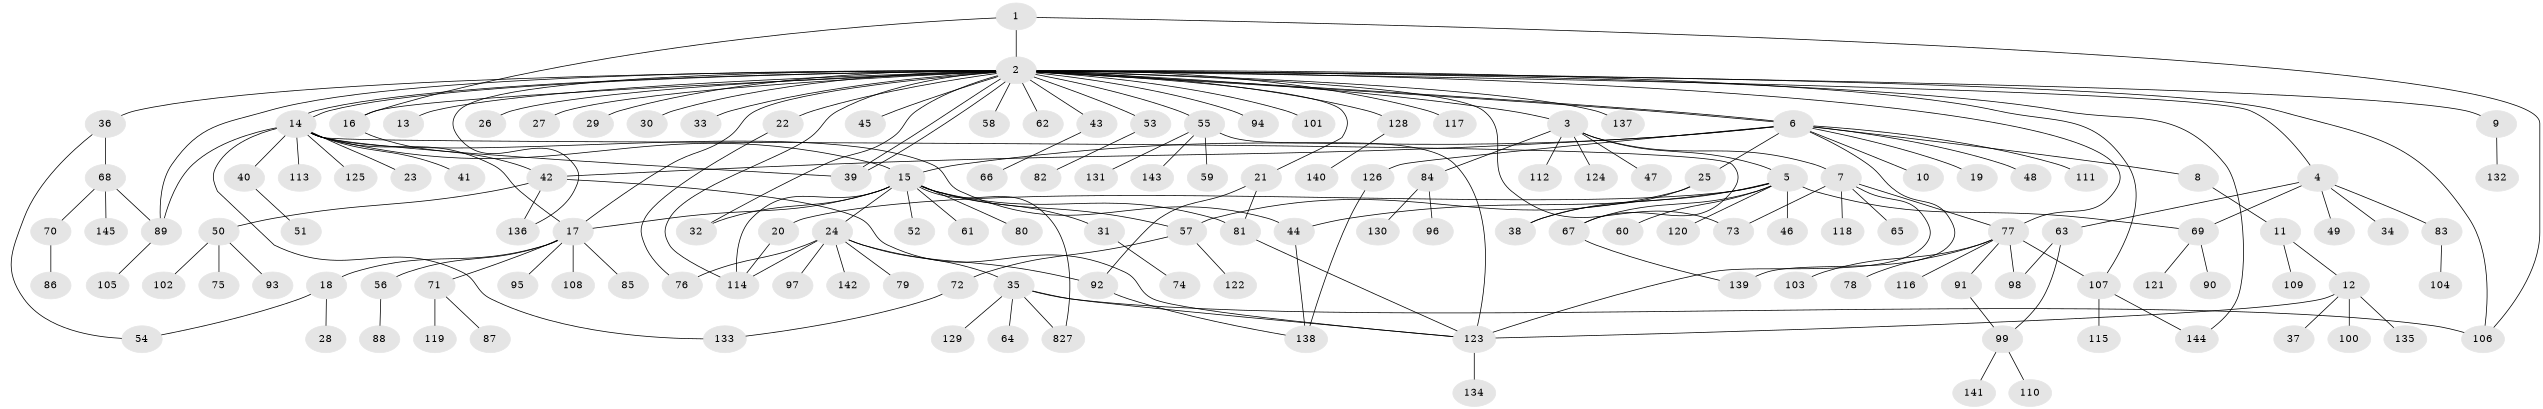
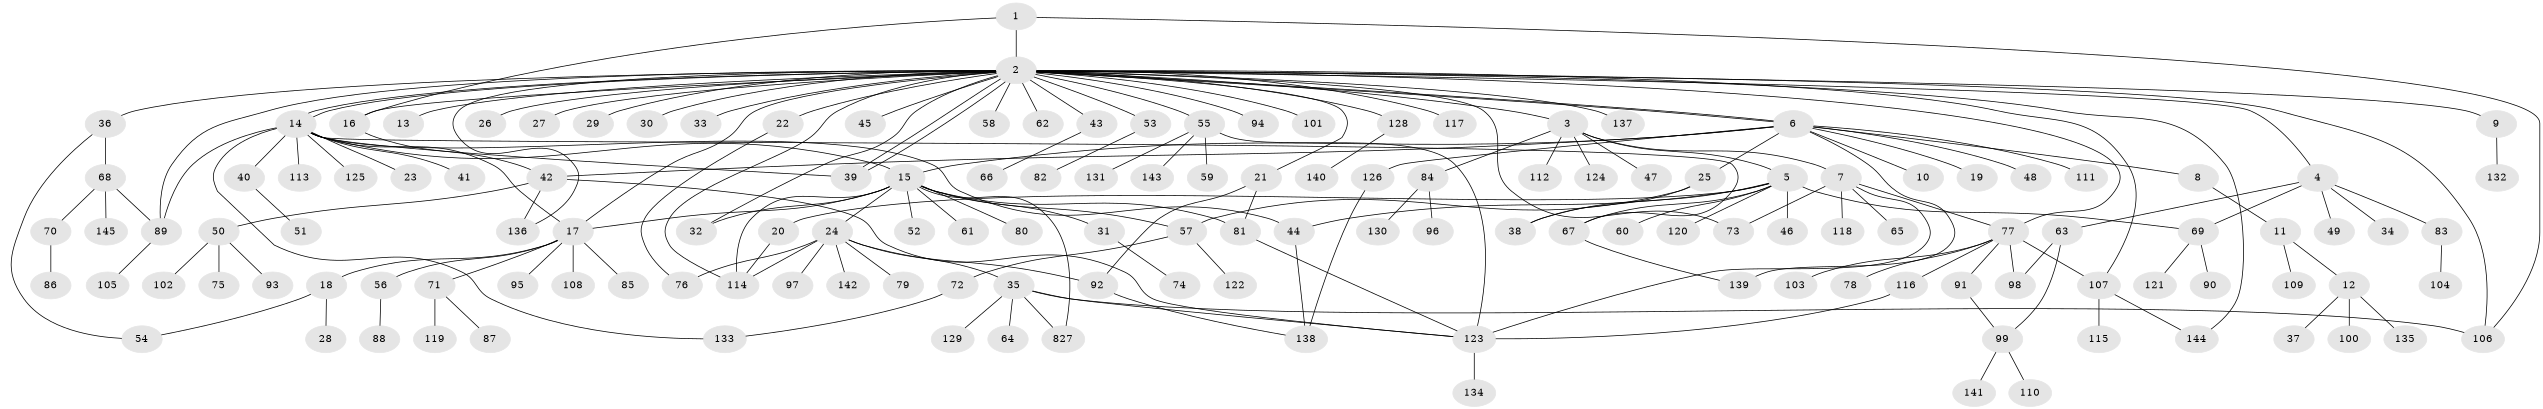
edge "12" -- "123": now "116" -- "123"
